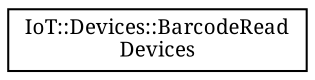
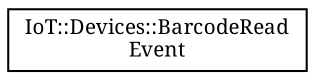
node "IoT::Devices::BarcodeRead Devices": label "IoT::Devices::BarcodeRead Devices" -> "IoT::Devices::BarcodeRead Event"
